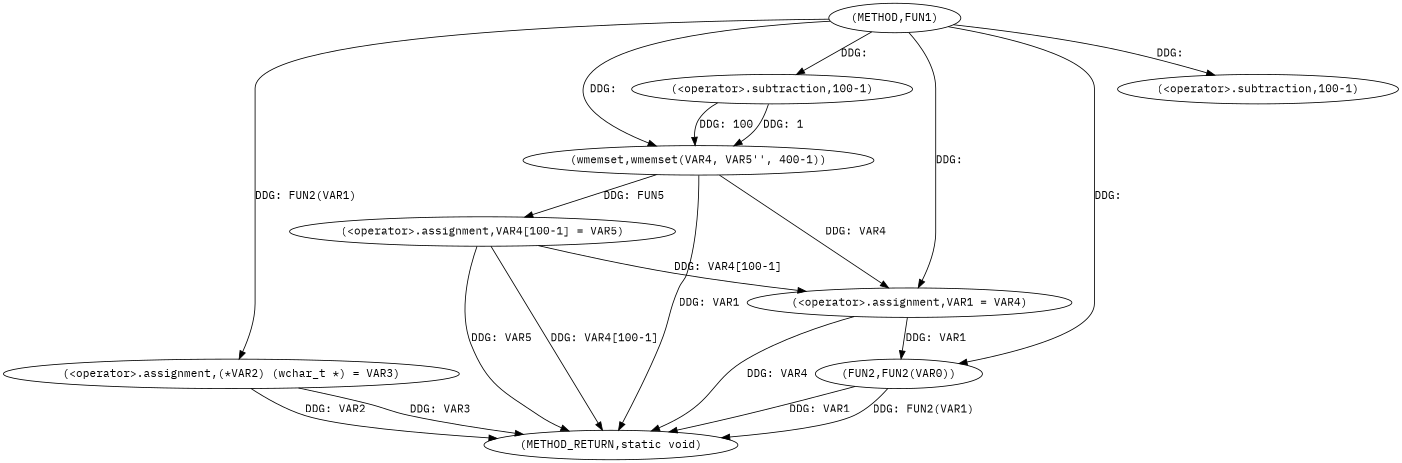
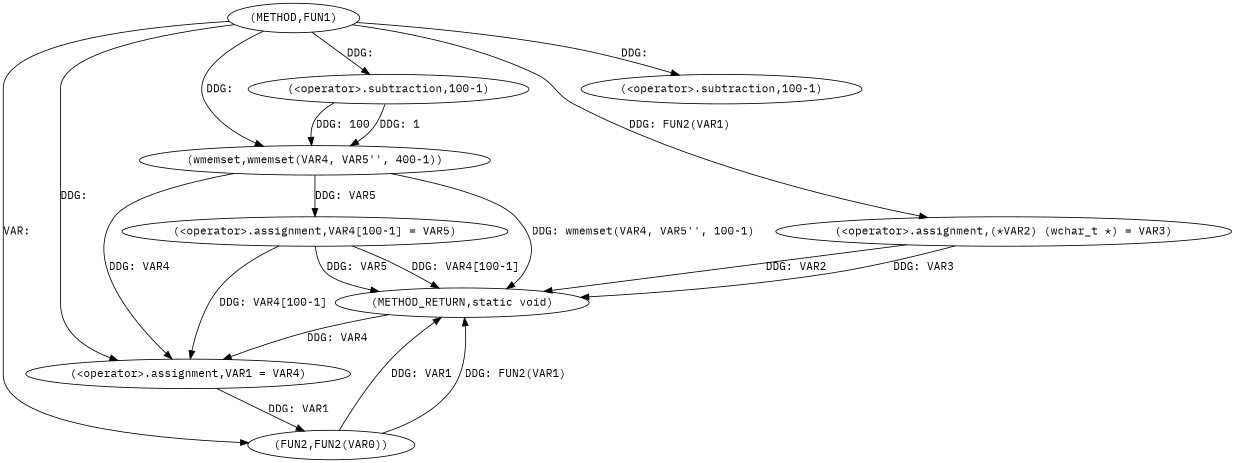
edge "(wmemset,wmemset(VAR4, VAR5'', 400-1))" -> "(<operator>.assignment,VAR4[100-1] = VAR5)": label "DDG: FUN5" -> "DDG: VAR5"
edge "(METHOD,FUN1)" -> "(FUN2,FUN2(VAR0))": label "DDG: " -> "VAR: "
edge "(wmemset,wmemset(VAR4, VAR5'', 400-1))" -> "(METHOD_RETURN,static void)": label "DDG: VAR1" -> "DDG: wmemset(VAR4, VAR5'', 100-1)"
edge "(<operator>.assignment,VAR1 = VAR4)" -> "(METHOD_RETURN,static void)": reversed
